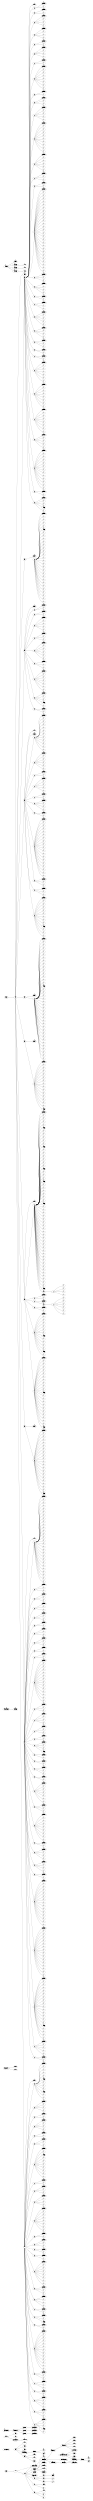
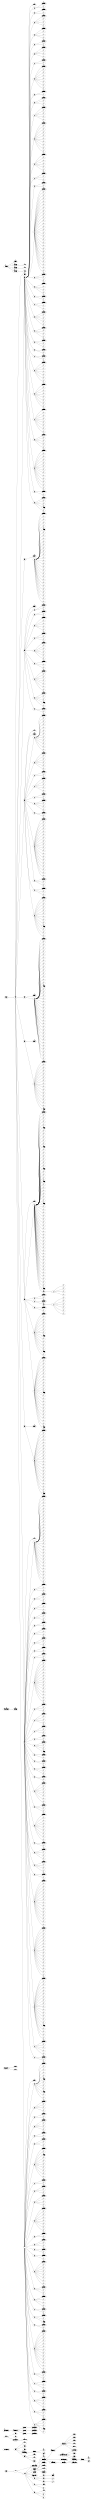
node "editor": added
